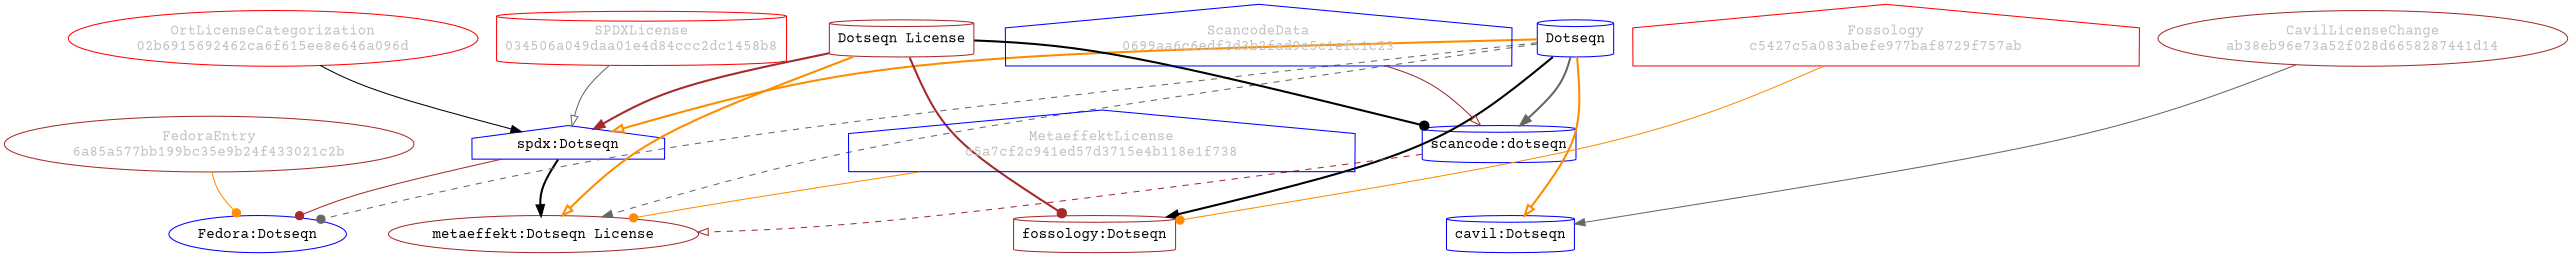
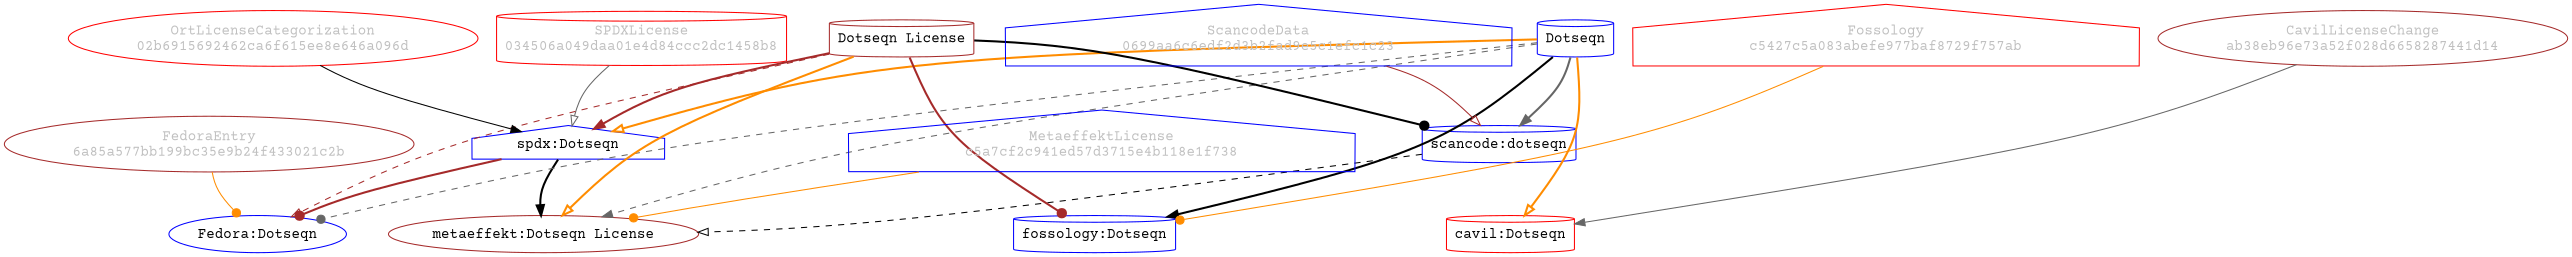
edge "Dotseqn License" -> "Fedora:Dotseqn": added
edge "spdx:Dotseqn" -> "Fedora:Dotseqn": style solid -> bold
edge "scancode:dotseqn" -> "metaeffekt:Dotseqn License": color brown -> black
node "fossology:Dotseqn": color brown -> blue
node "cavil:Dotseqn": color blue -> red
